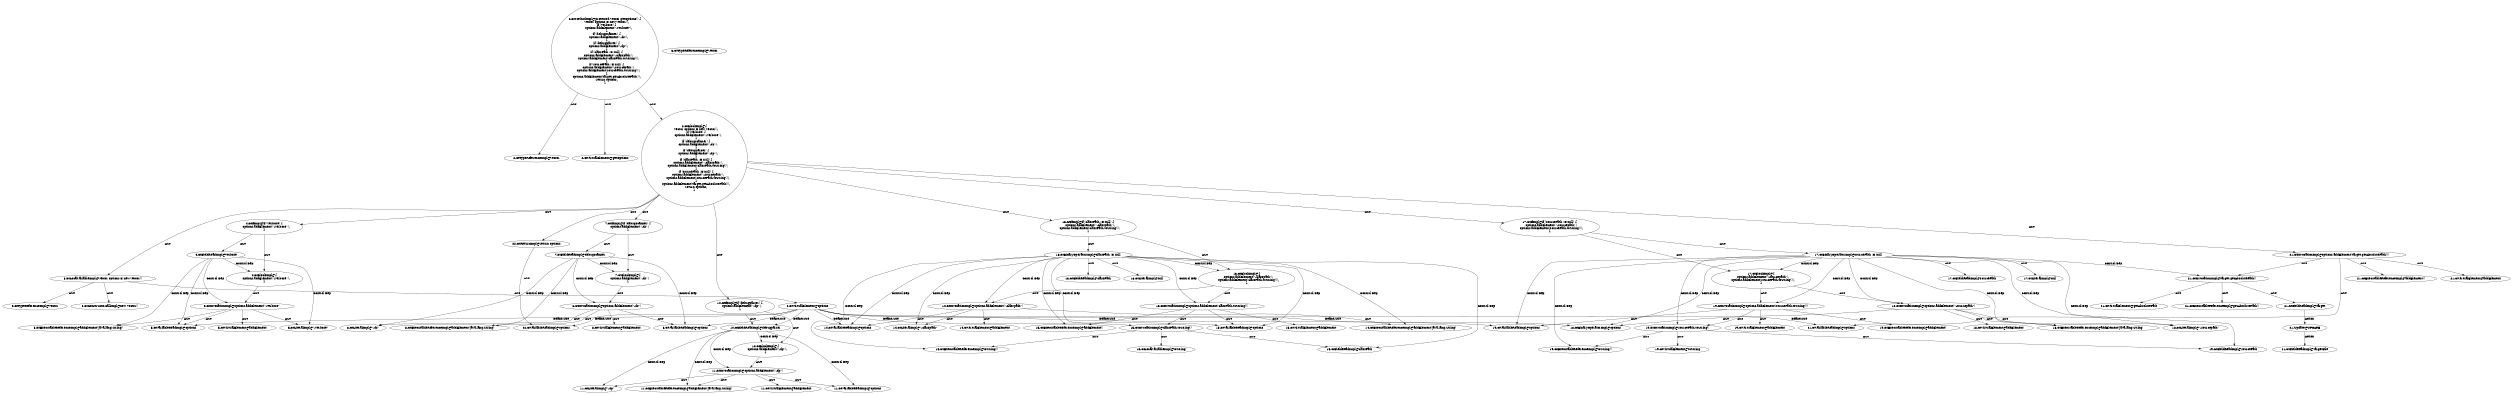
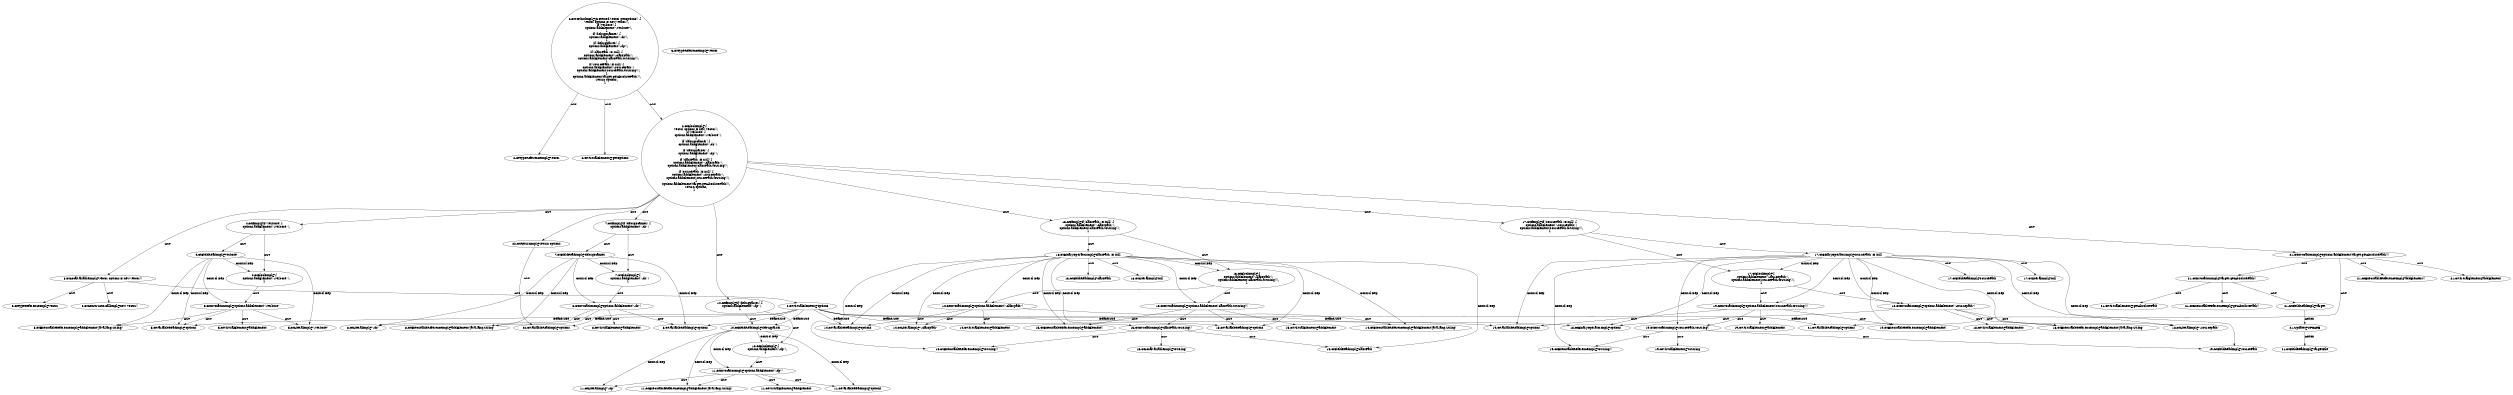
edge "17:CtBinaryOperatorImpl@sourcePath != null" -> "21:CtInvocationImpl@target.getAbsolutePath()": now "17:CtBinaryOperatorImpl@sourcePath != null" -> "19:CtExecutableReferenceImpl@addElement()"
